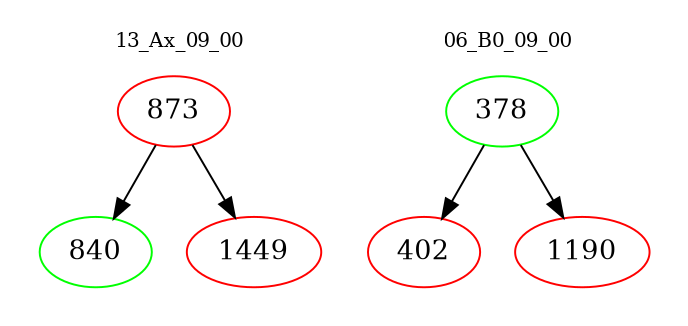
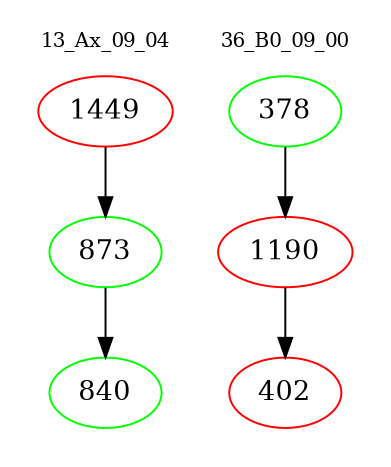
cluster "13_Ax_09_00": label "13_Ax_09_00" -> "13_Ax_09_04"
cluster "06_B0_09_00": label "06_B0_09_00" -> "36_B0_09_00"
node "873": color red -> green
edge "873" -> "1449": reversed
edge "378" -> "402": now "1190" -> "402"
